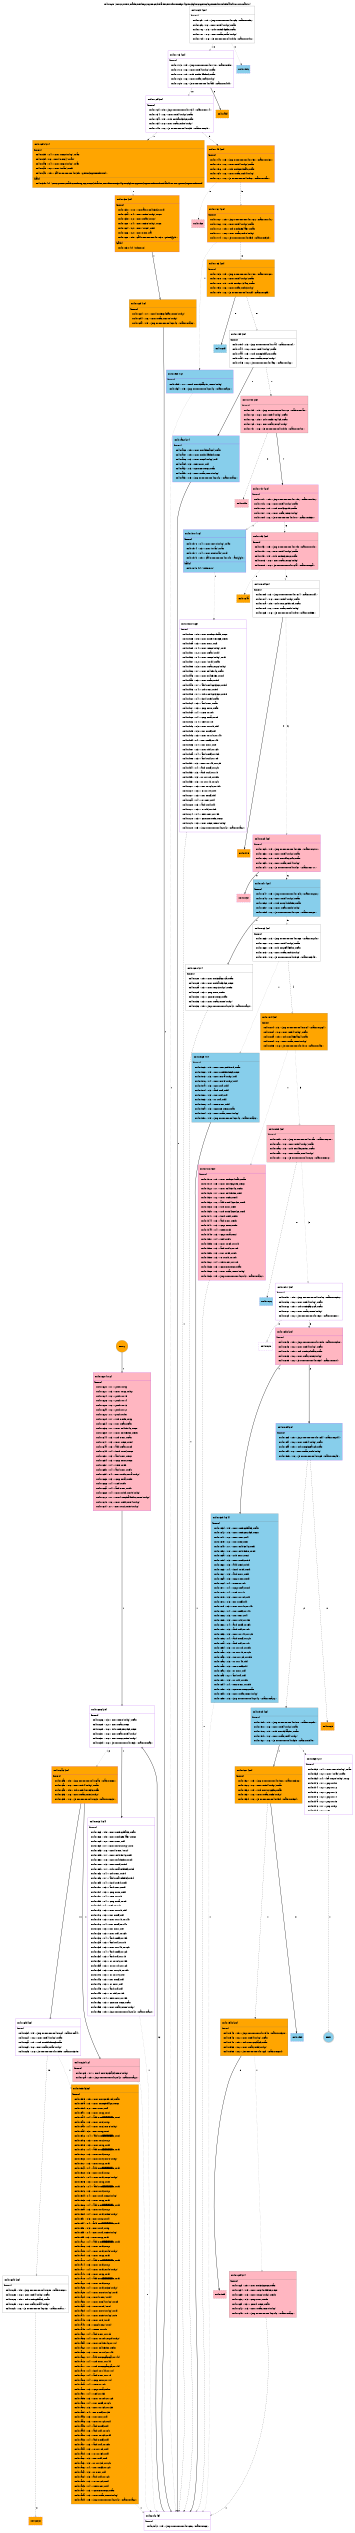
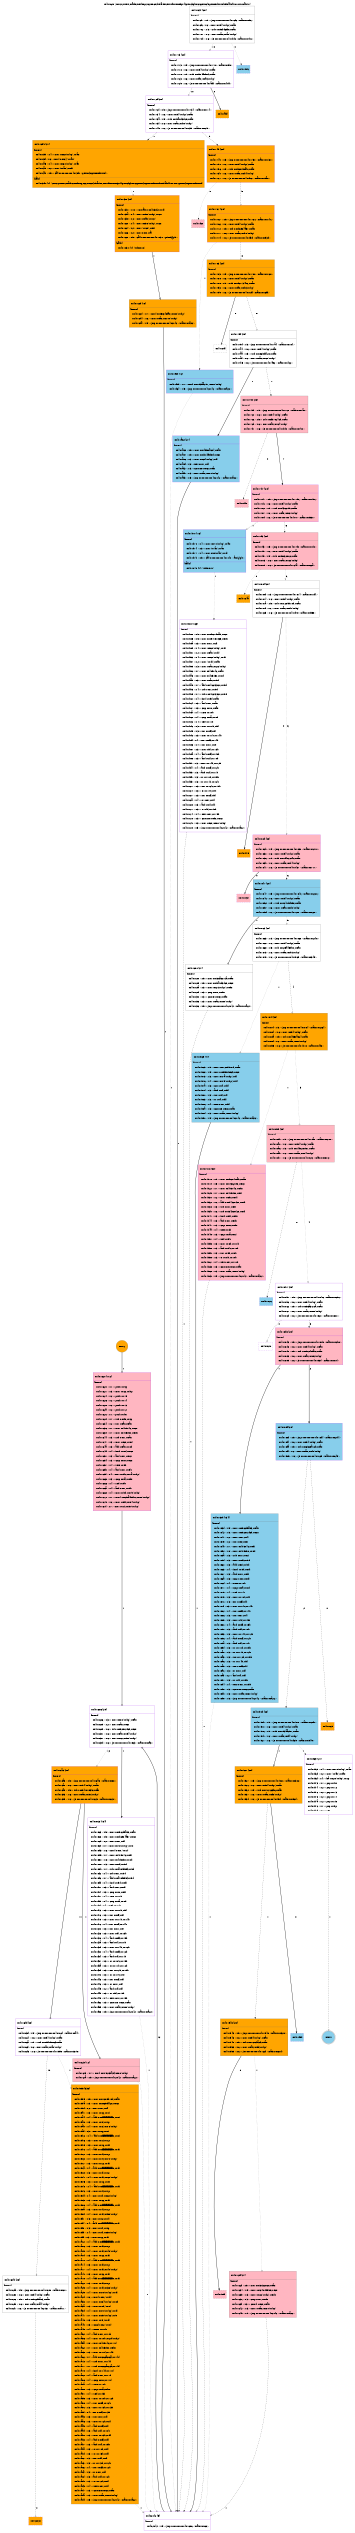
node "0x401cdf": fillcolor skyblue -> white
edge "0x40189b [28]" -> "0x4018b7 [28]": label " 3" -> " 4"
node "Exit": label "Exit" -> "Users"
